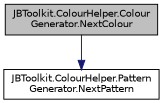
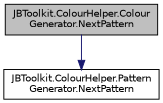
node "JBToolkit.ColourHelper.Colour Generator.NextColour": label "JBToolkit.ColourHelper.Colour Generator.NextColour" -> "JBToolkit.ColourHelper.Colour Generator.NextPattern"
